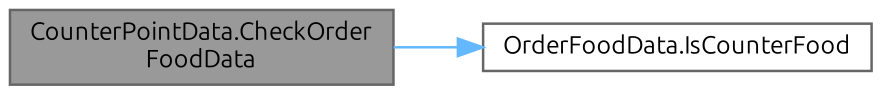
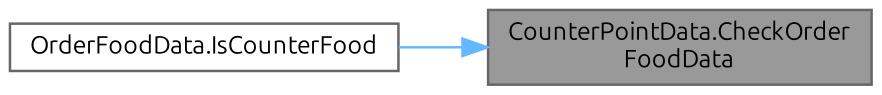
edge "CounterPointData.CheckOrder FoodData" -> "OrderFoodData.IsCounterFood": reversed
